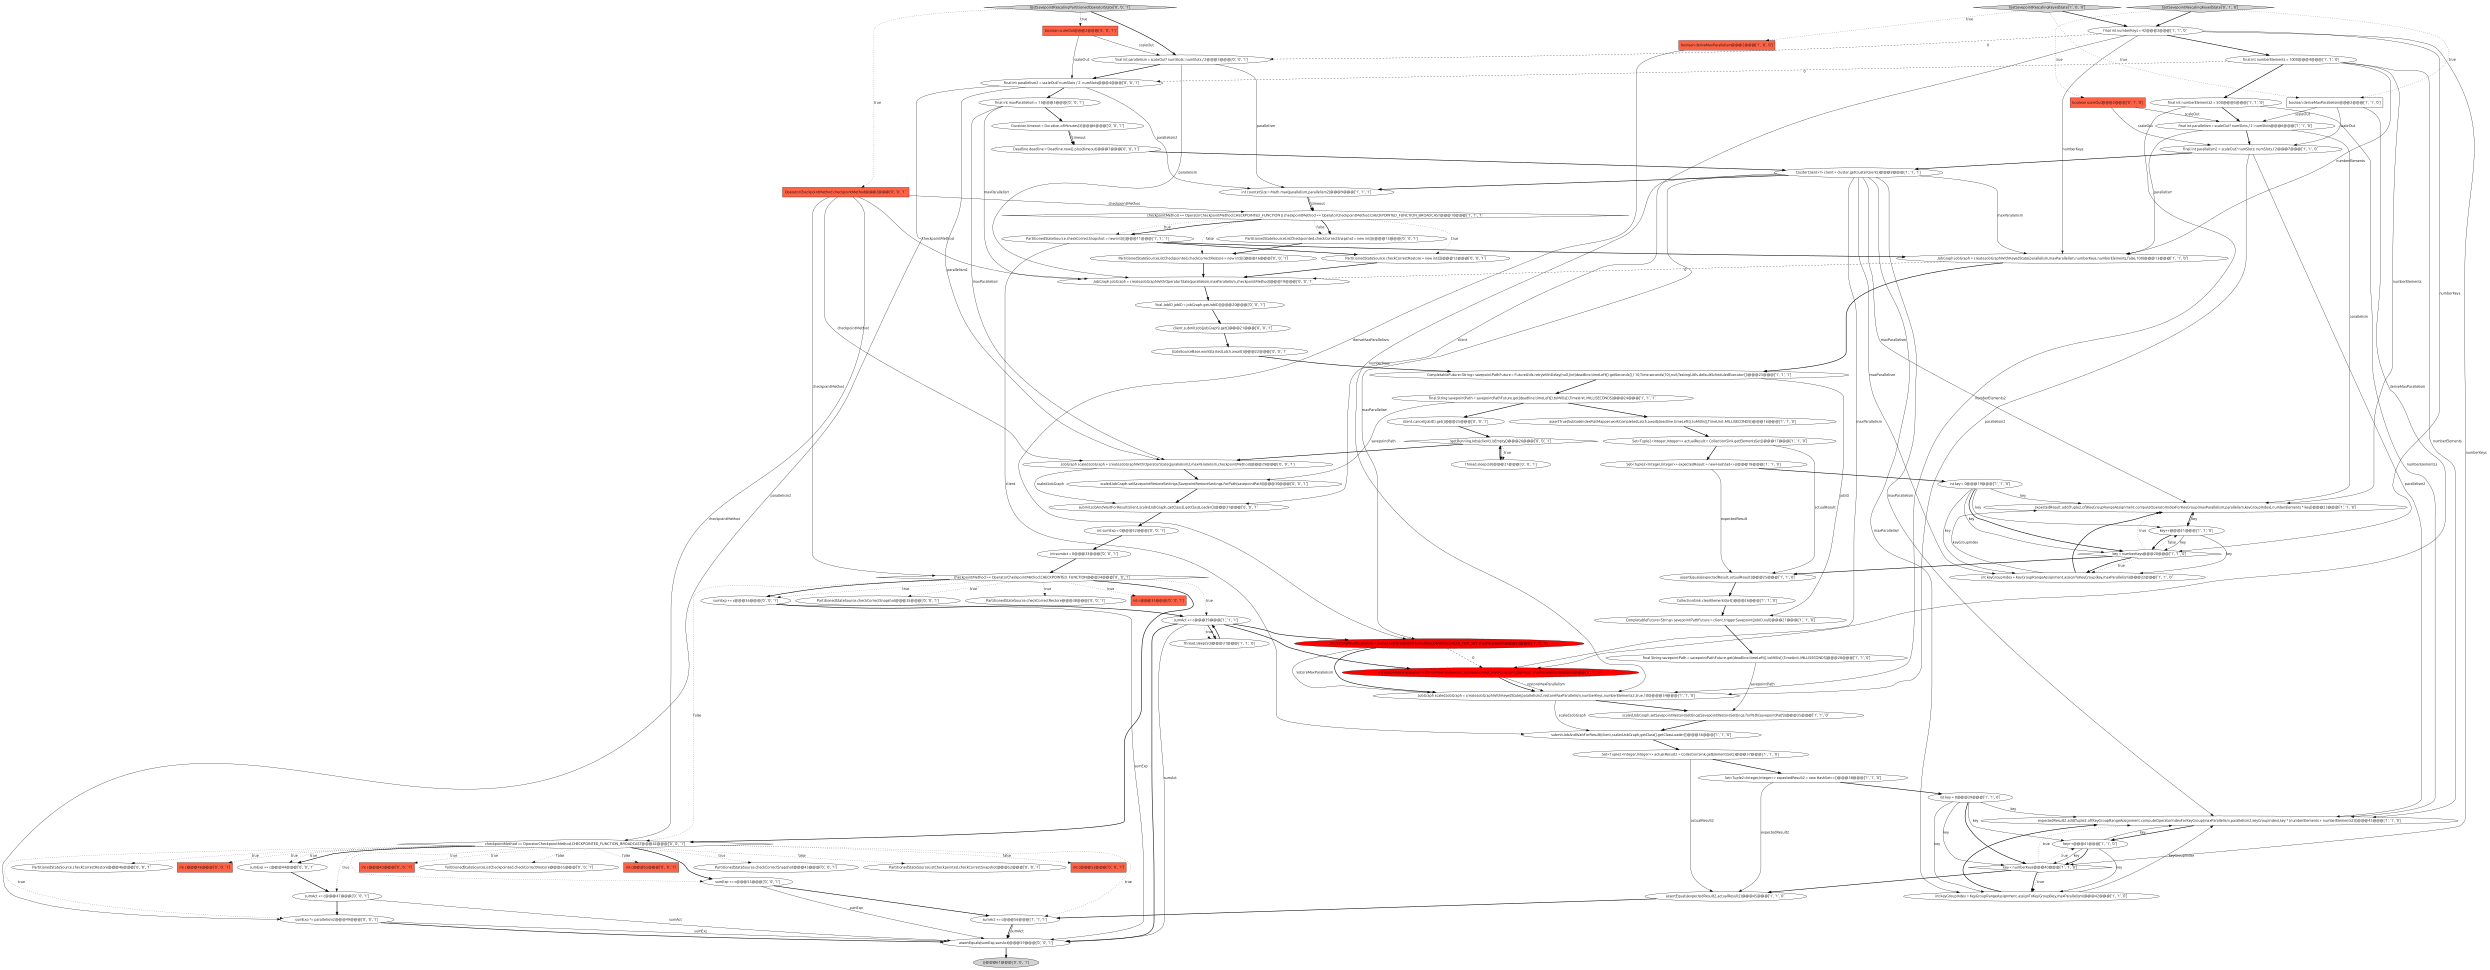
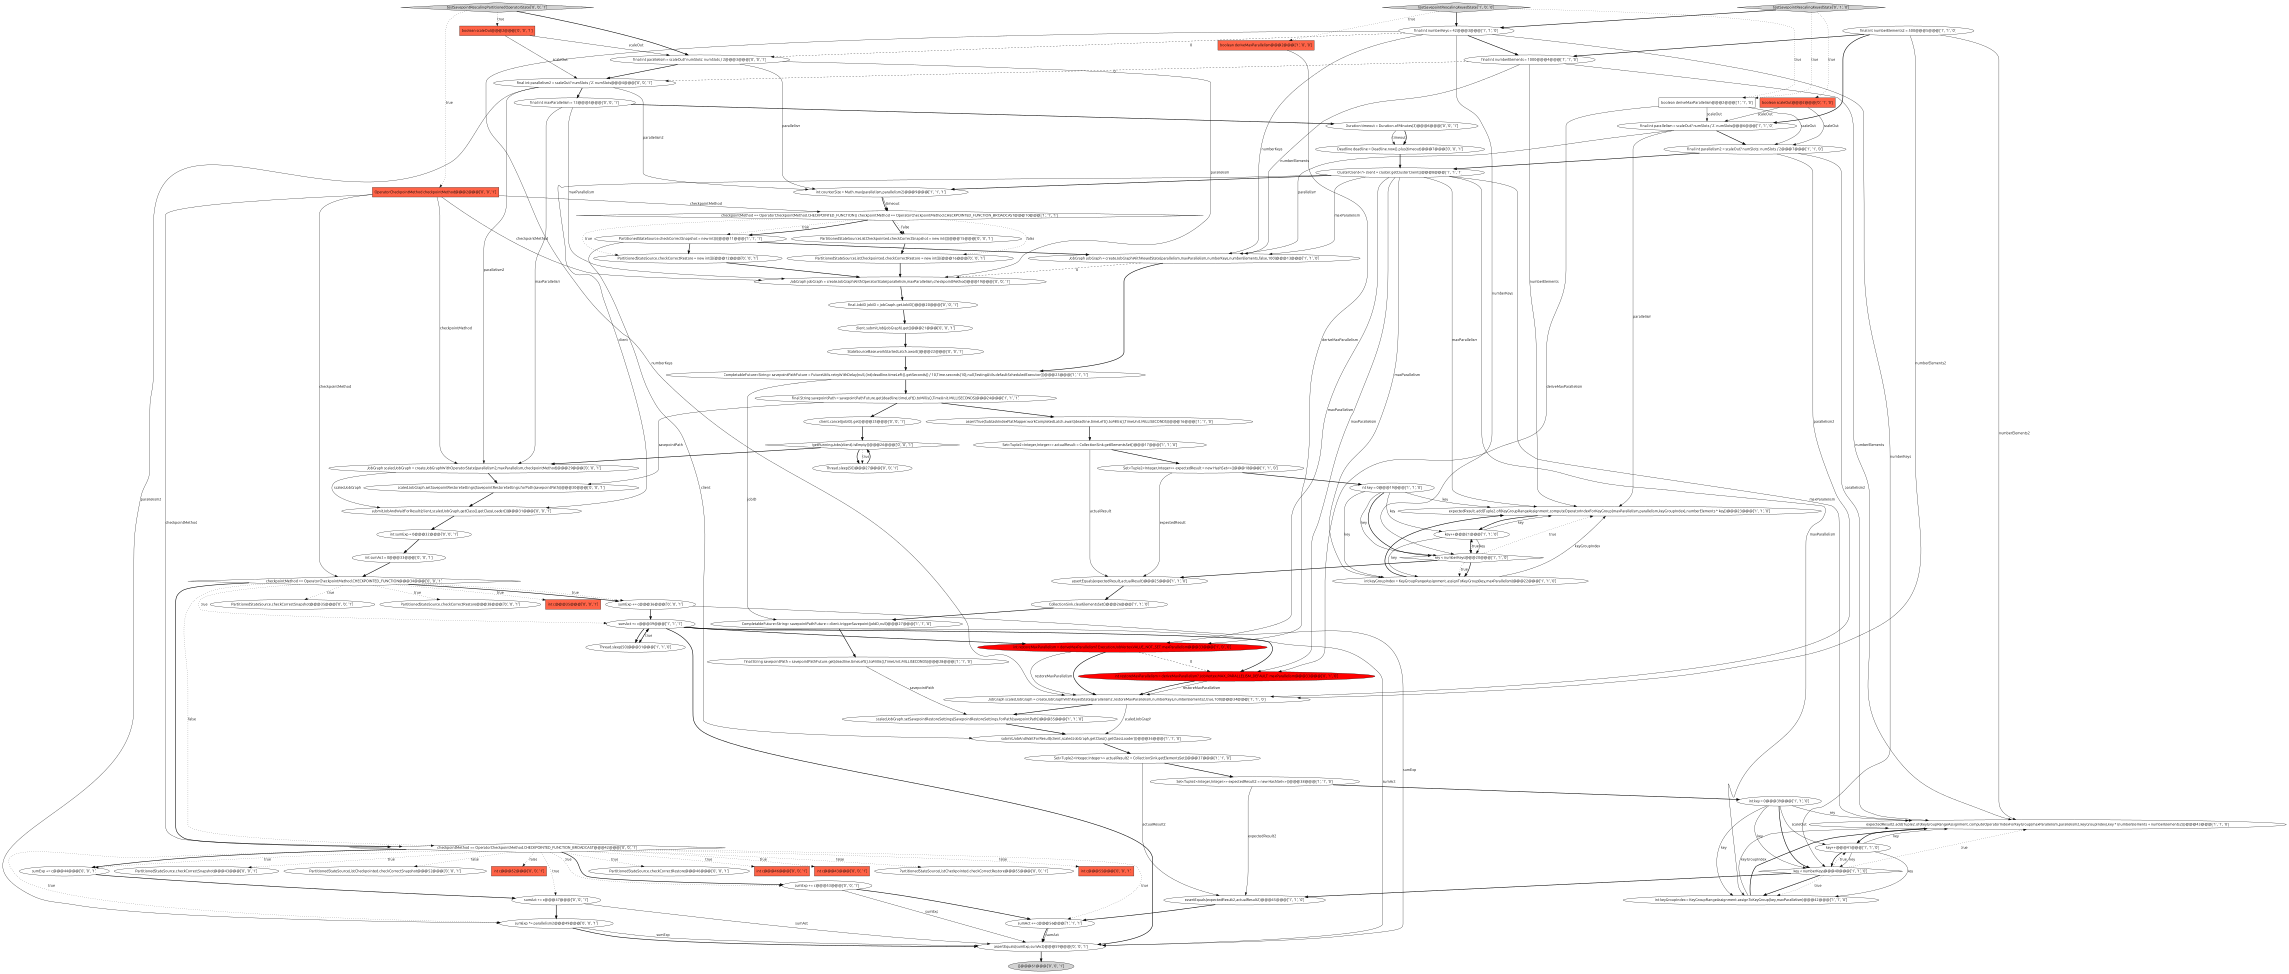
edge "final int numberElements = 1000@@@4@@@['1', '1', '0']" -> "final int numberElements2 = 500@@@5@@@['1', '1', '0']": reversed
edge "key < numberKeys@@@20@@@['1', '1', '0']" -> "key++@@@21@@@['1', '1', '0']": label "false" -> "true"
edge "int key = 0@@@39@@@['1', '1', '0']" -> "key++@@@41@@@['1', '1', '0']": label "key" -> "scaleOut"
